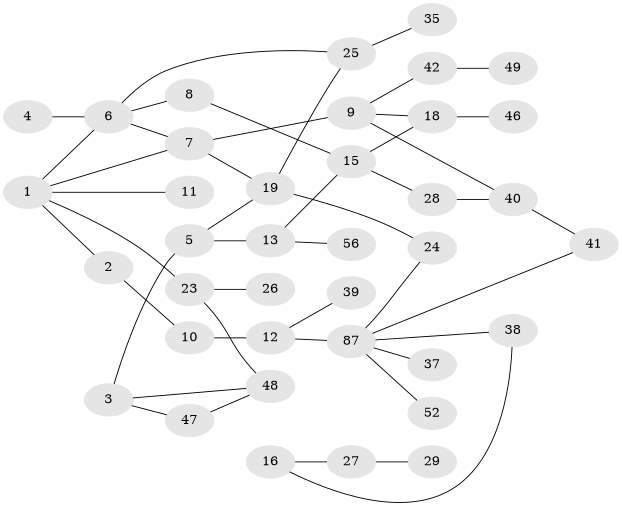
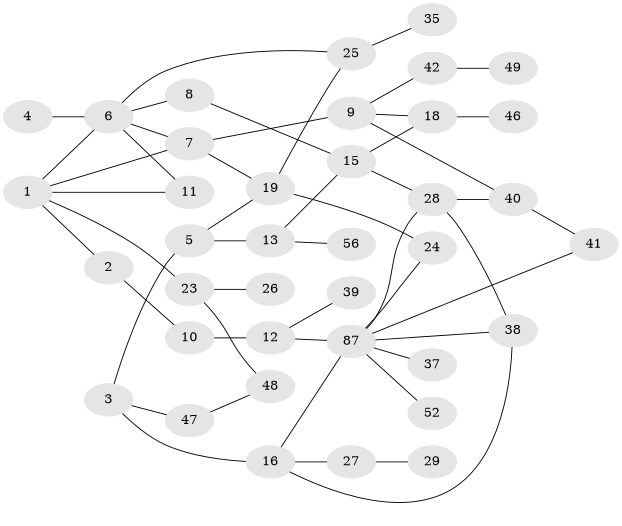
edge "6" -- "11": added
edge "28" -- "38": added
edge "28" -- "87": added
edge "48" -- "3": now "16" -- "3"
edge "87" -- "16": added
